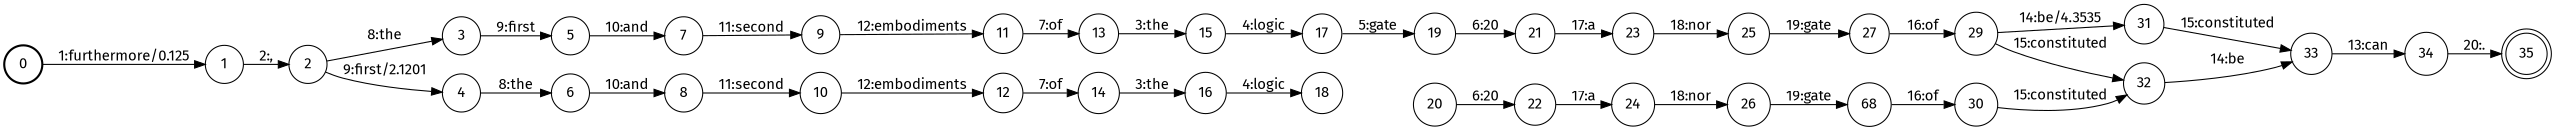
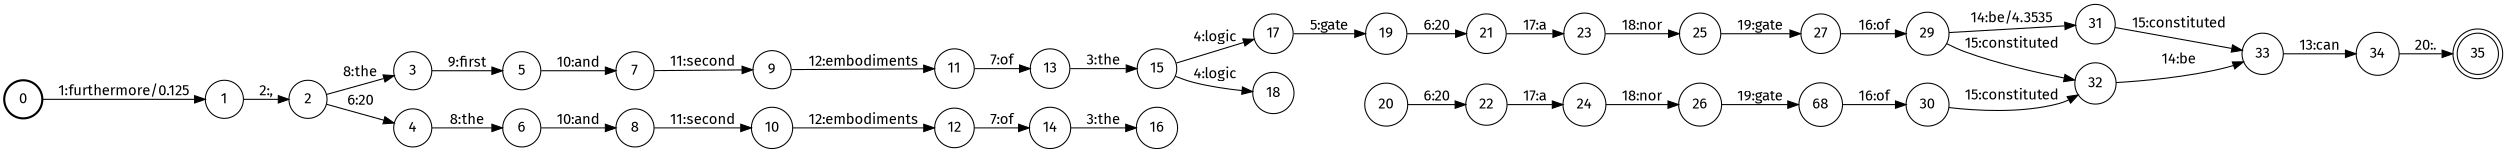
edge "2" -> "4": label "9:first/2.1201" -> "6:20"
edge "16" -> "18": now "15" -> "18"
